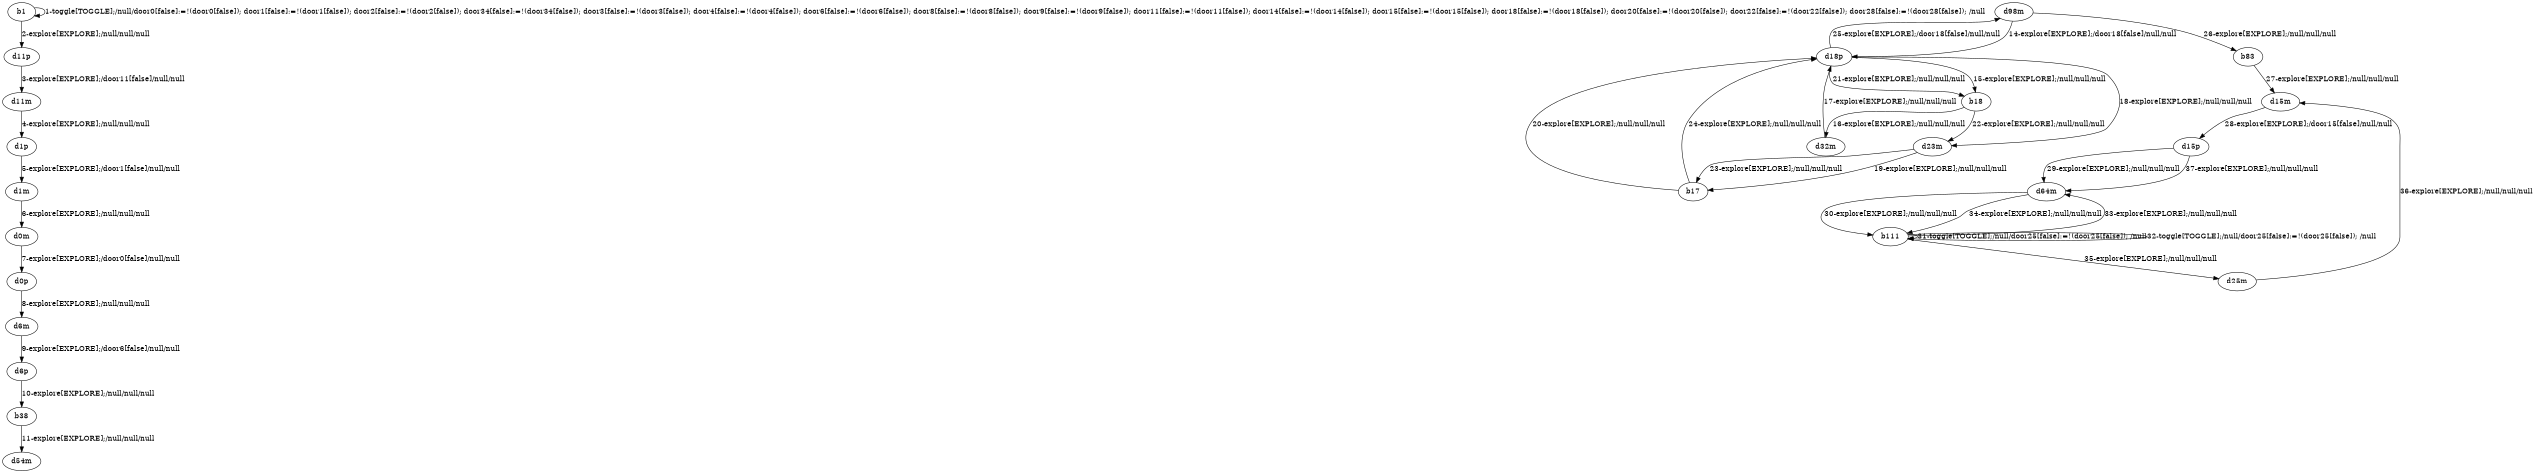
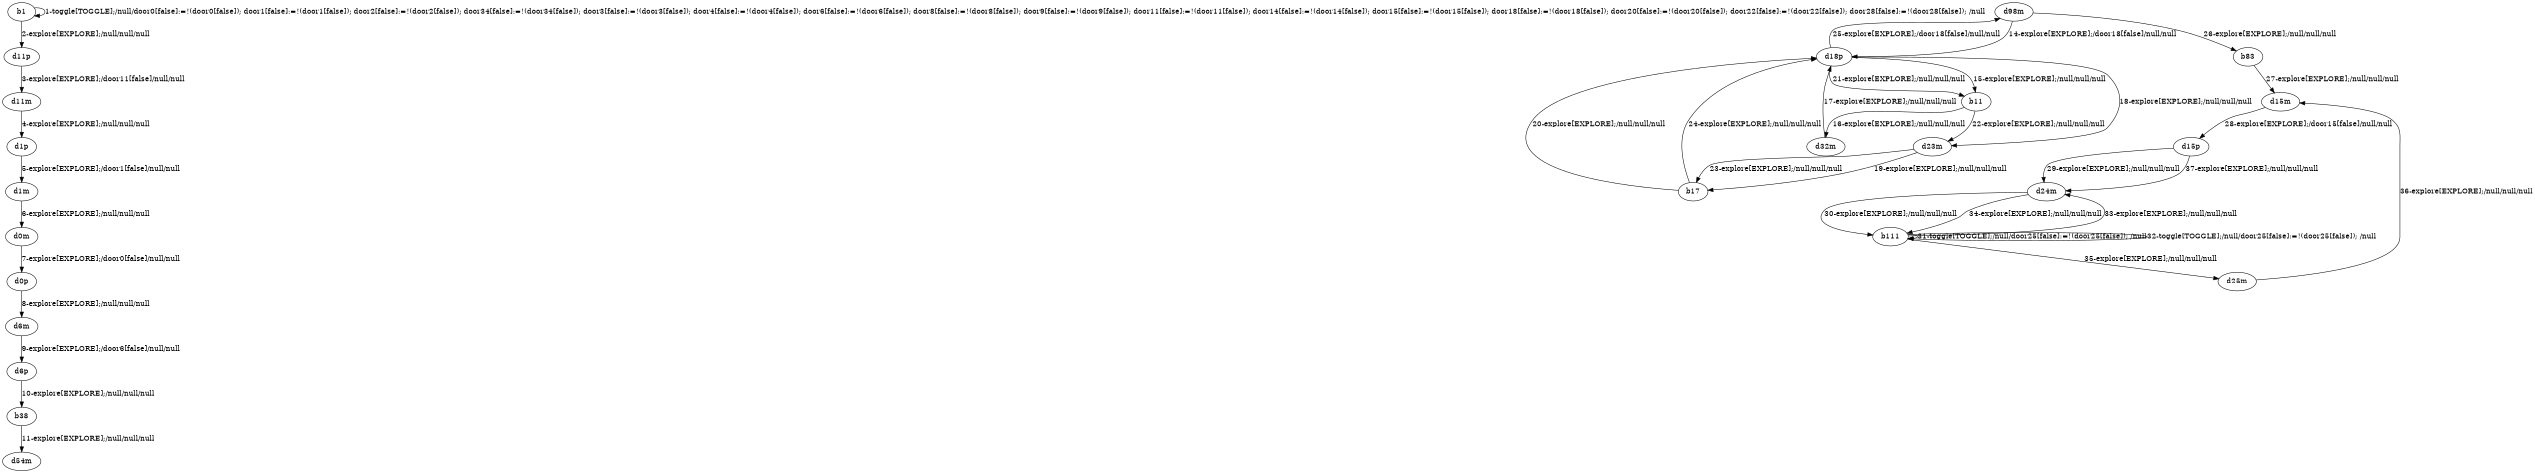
node "b18": label "b18" -> "b11"
node "d64m": label "d64m" -> "d24m"
